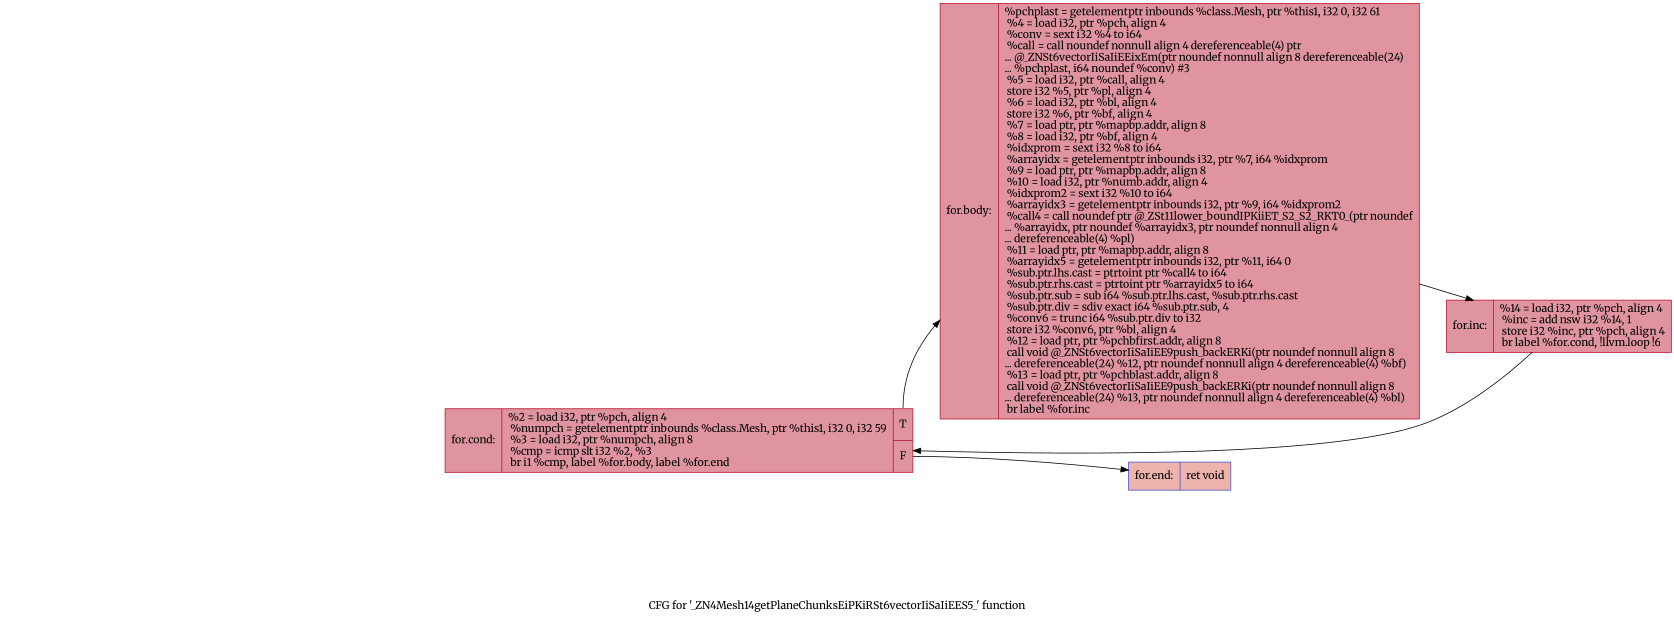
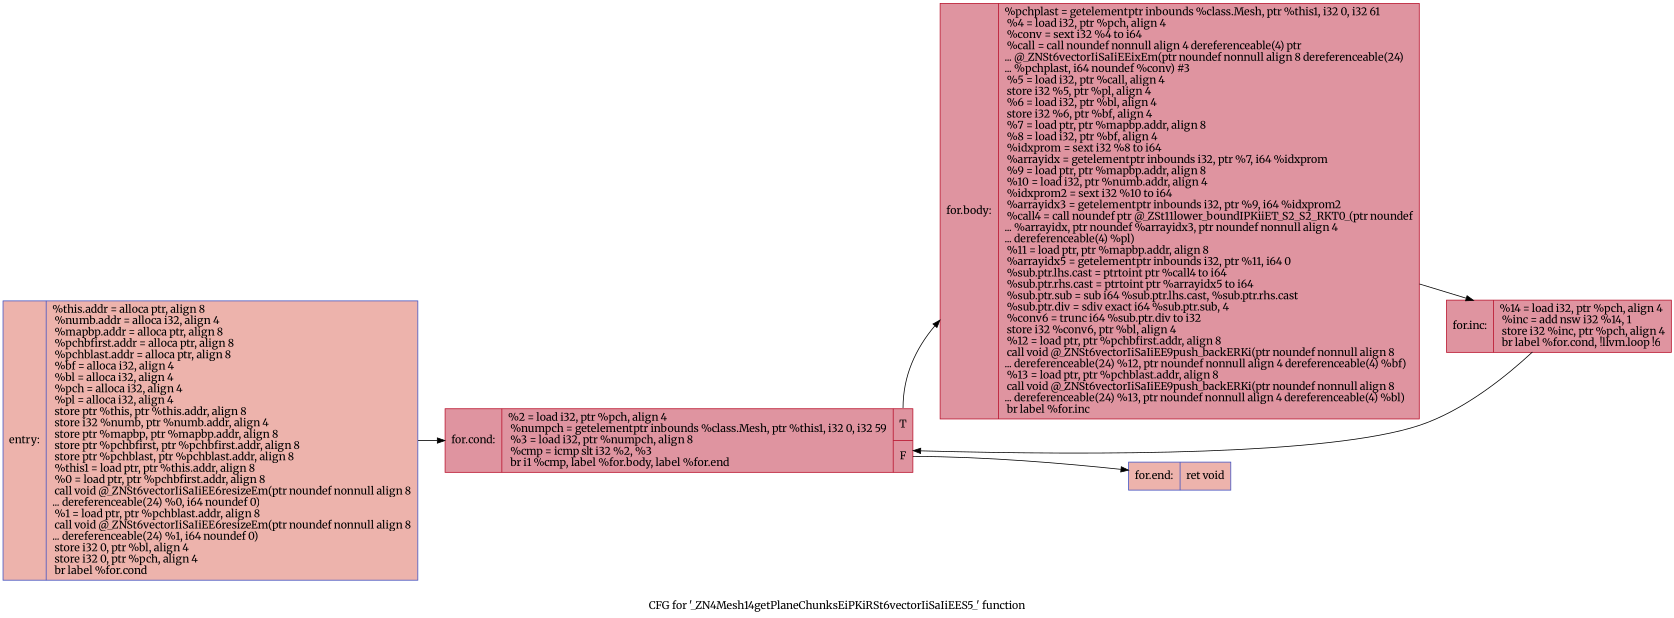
node "entry:": added
